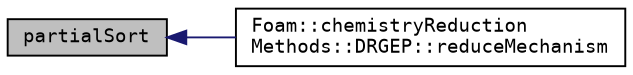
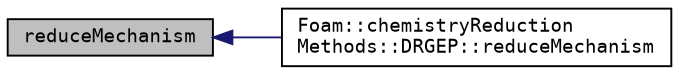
node "partialSort": label "partialSort" -> "reduceMechanism"
